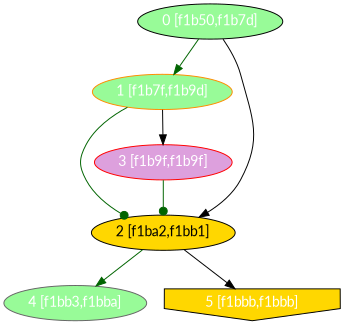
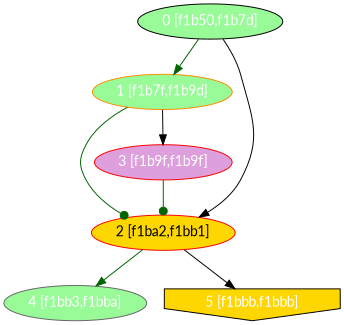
node "2 [f1ba2,f1bb1]": color black -> red
